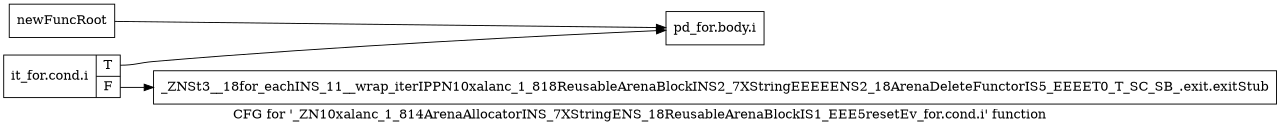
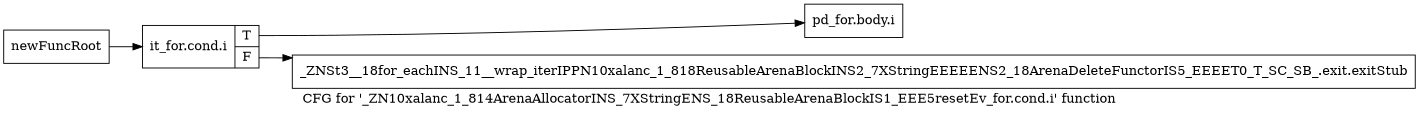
edge "newFuncRoot" -> "pd_for.body.i": now "newFuncRoot" -> "it_for.cond.i"
